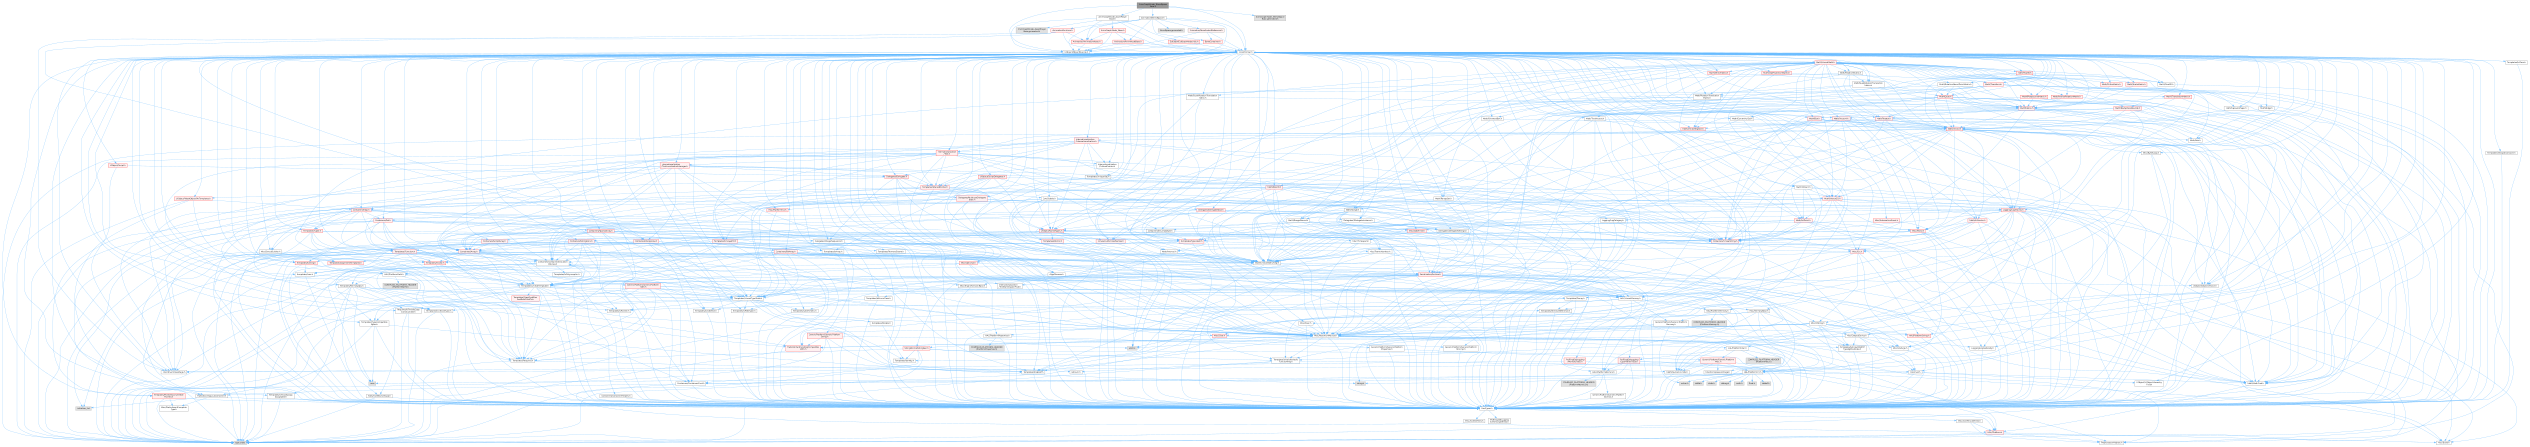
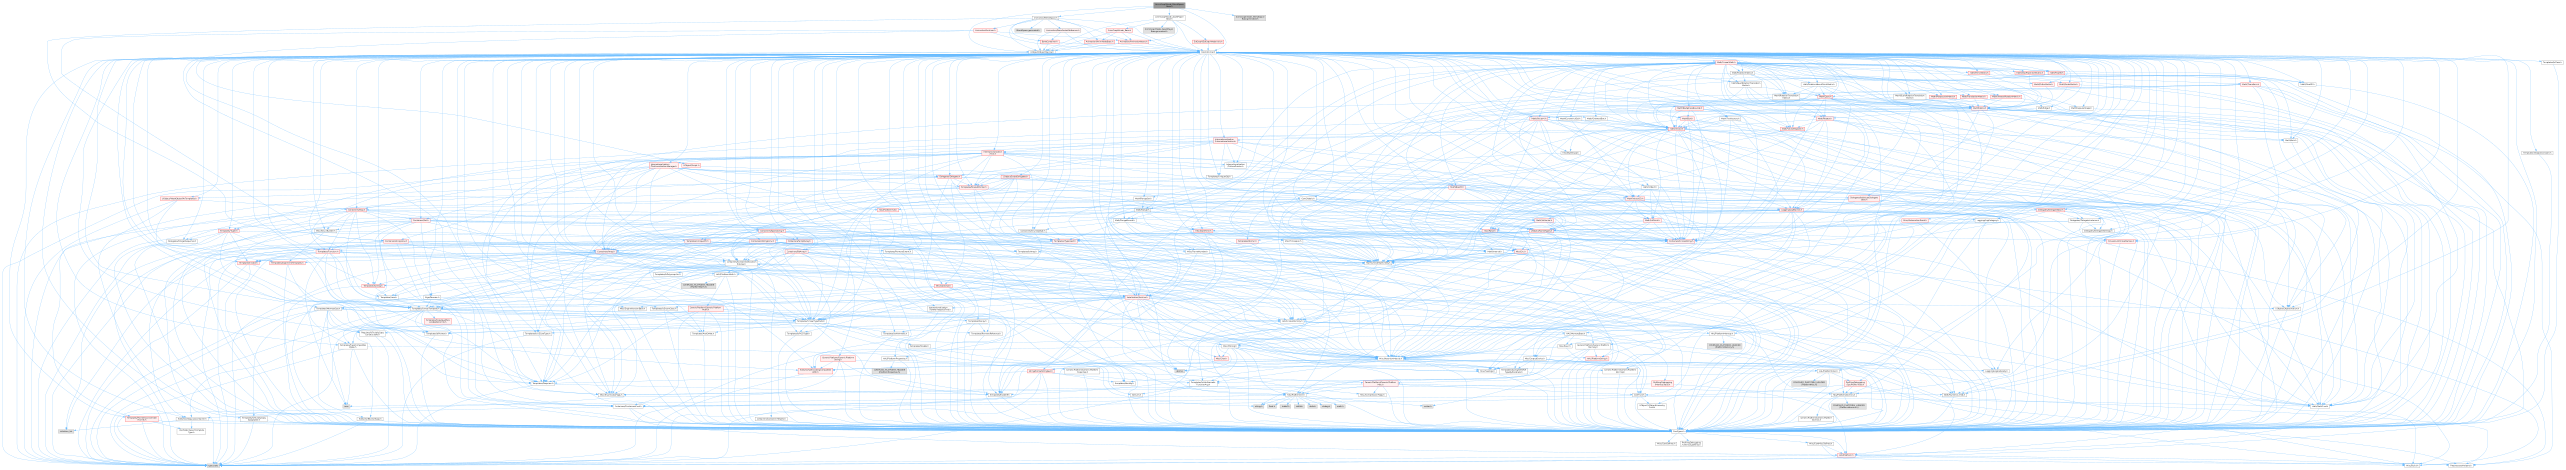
edge "Templates/Sorting.h" -> "HAL/PlatformMath.h": reversed
